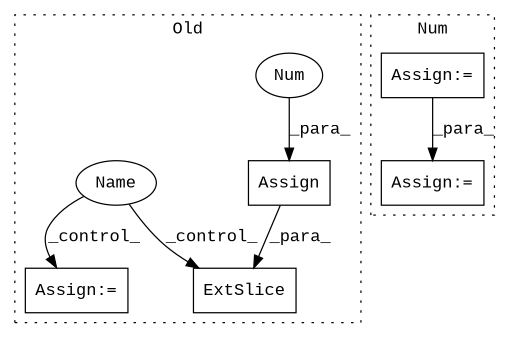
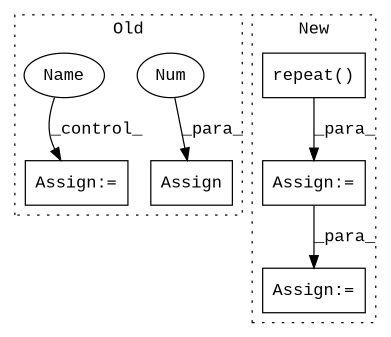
cluster "Num": label "Num" -> "New"
node "repeat()": added
node "ExtSlice": removed
